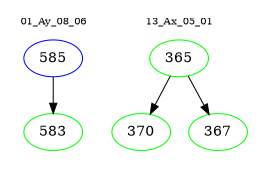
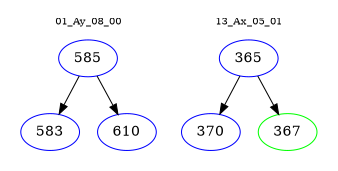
cluster "01_Ay_08_06": label "01_Ay_08_06" -> "01_Ay_08_00"
node "365": color green -> blue
node "583": color green -> blue
node "610": added
node "370": color green -> blue
